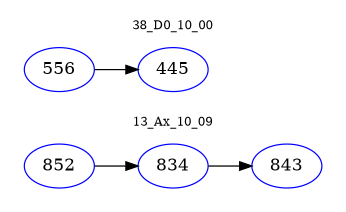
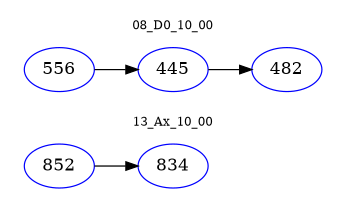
cluster "38_D0_10_00": label "38_D0_10_00" -> "08_D0_10_00"
node "482": added
cluster "13_Ax_10_09": label "13_Ax_10_09" -> "13_Ax_10_00"
node "843": removed
